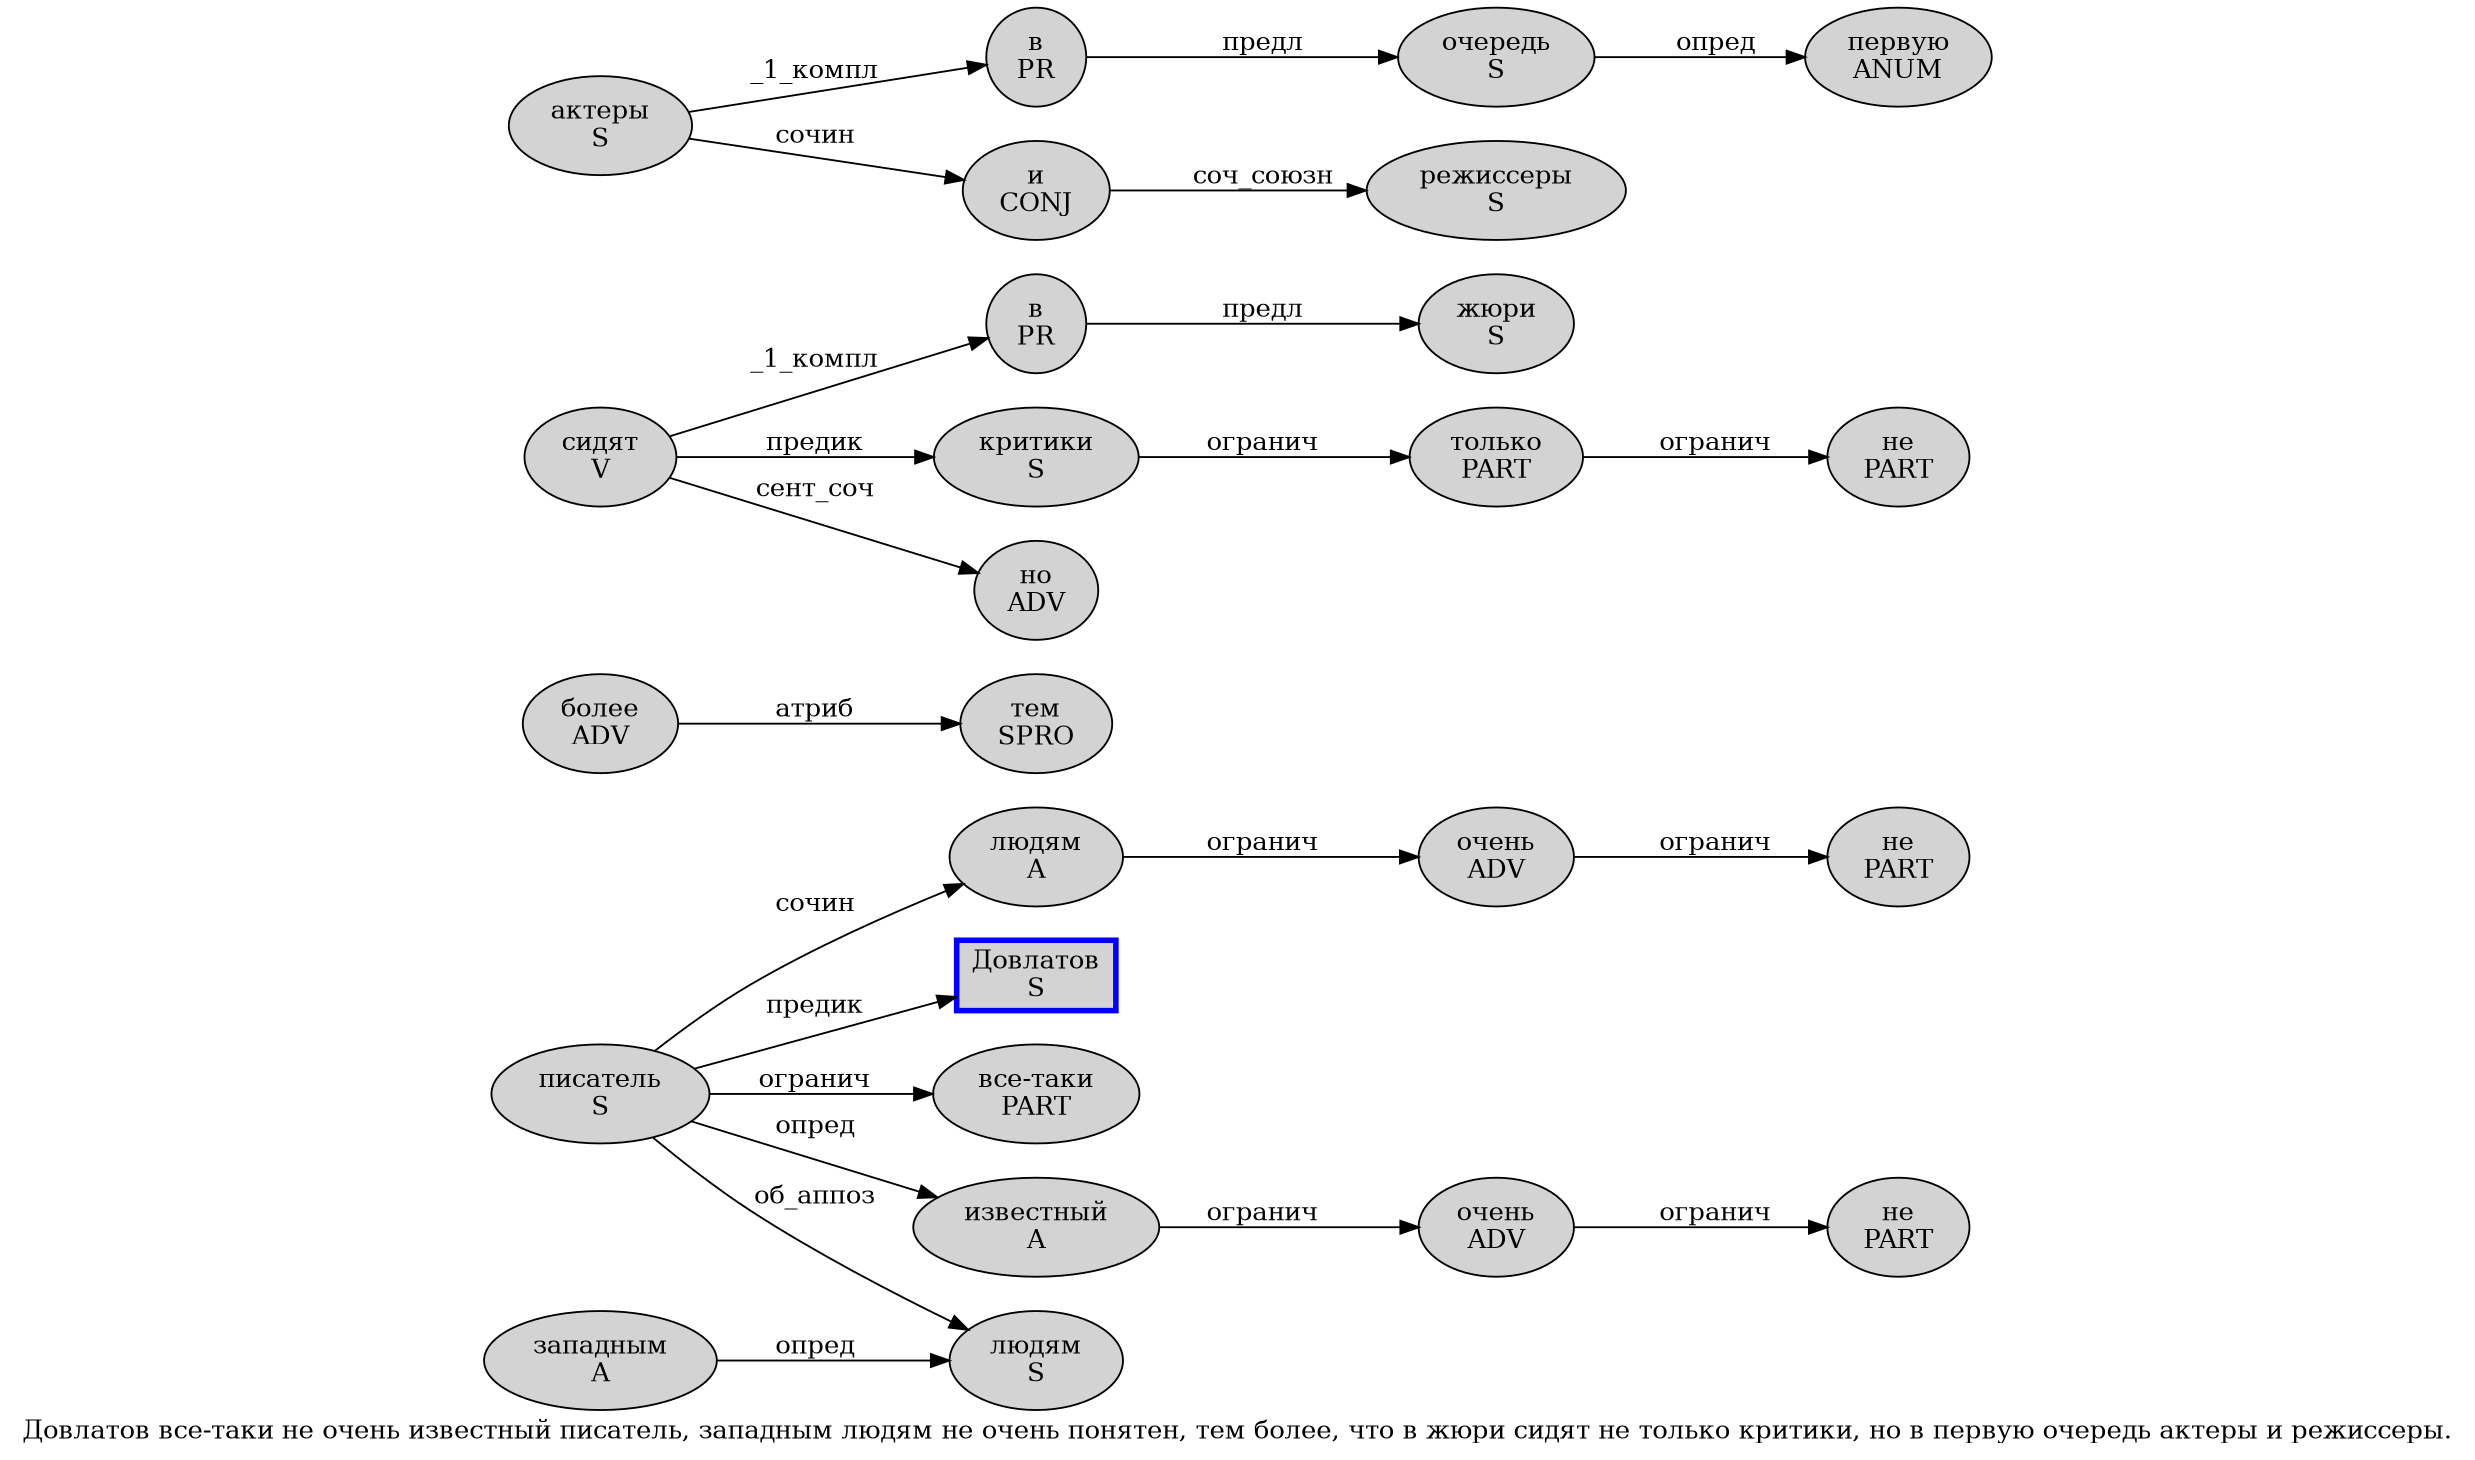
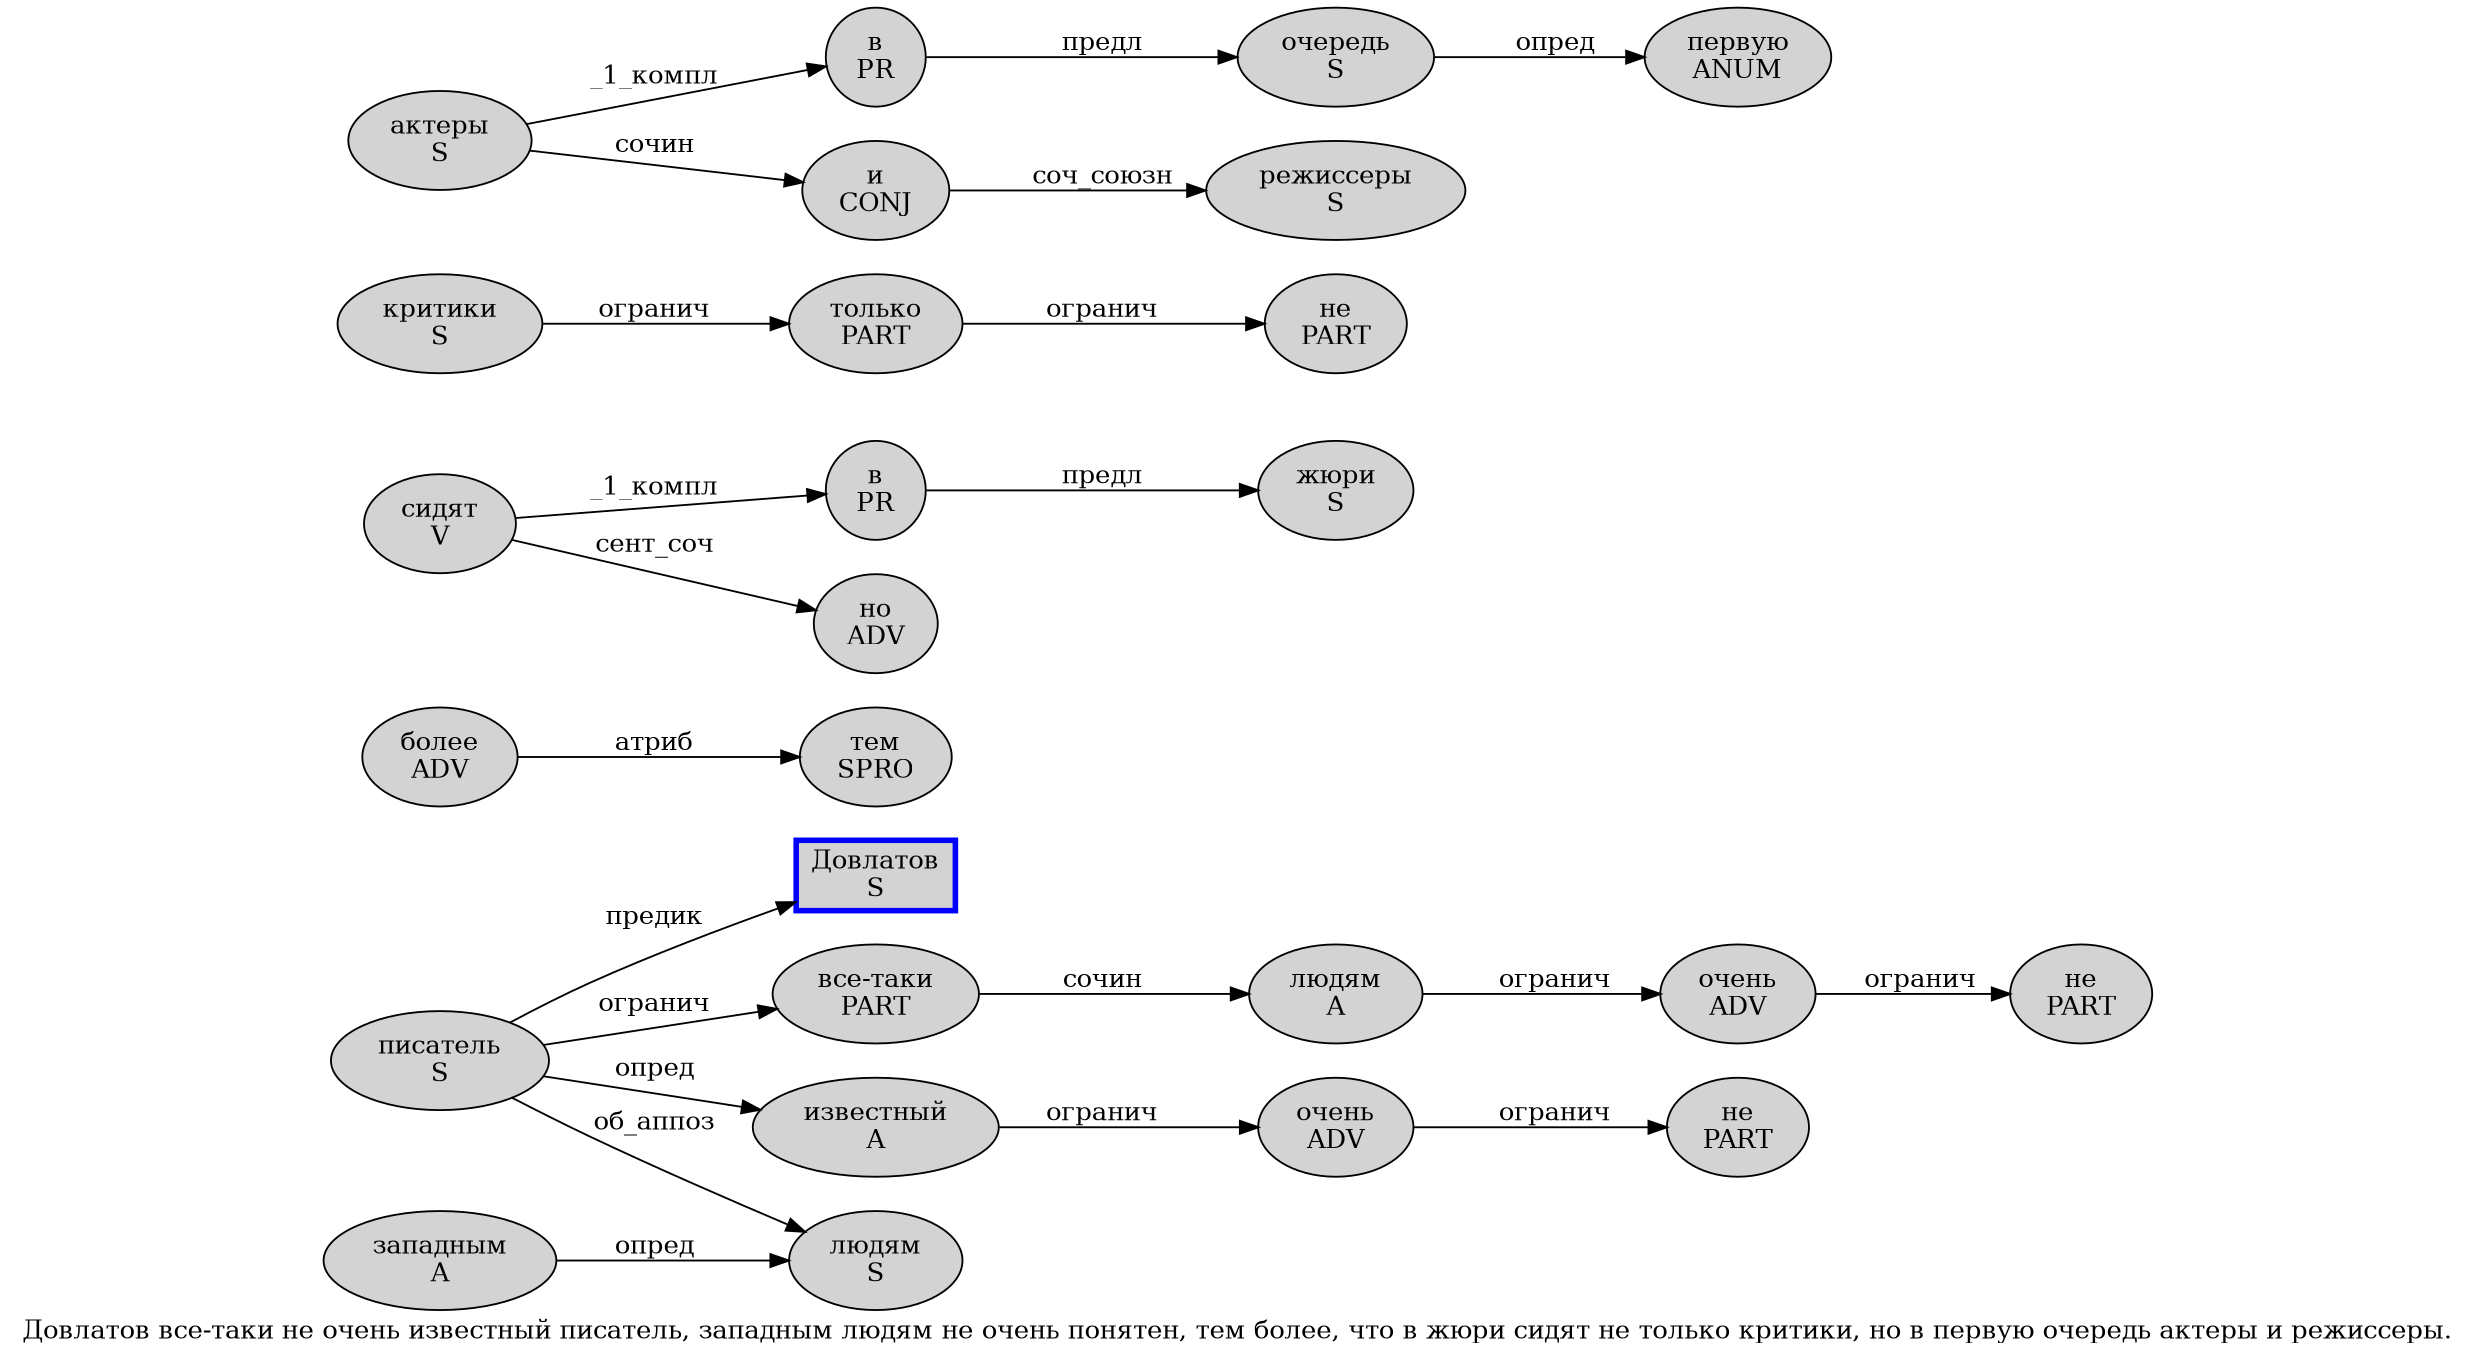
edge "сидят V" -> "критики S": removed, label "предик"
edge "писатель S" -> "людям A": now "все-таки PART" -> "людям A"
